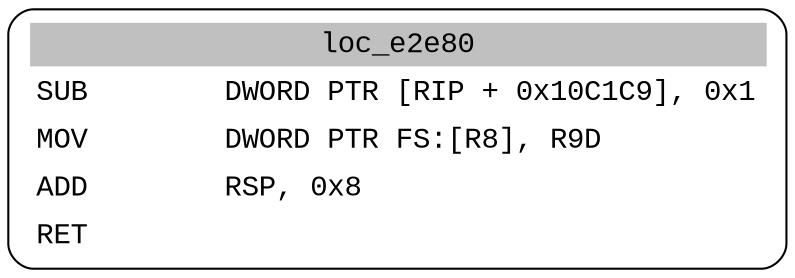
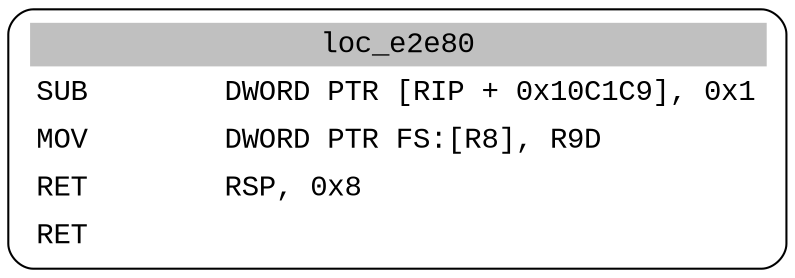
node "loc_e2e80": text "ADD        RSP, 0x8" -> "RET        RSP, 0x8"
